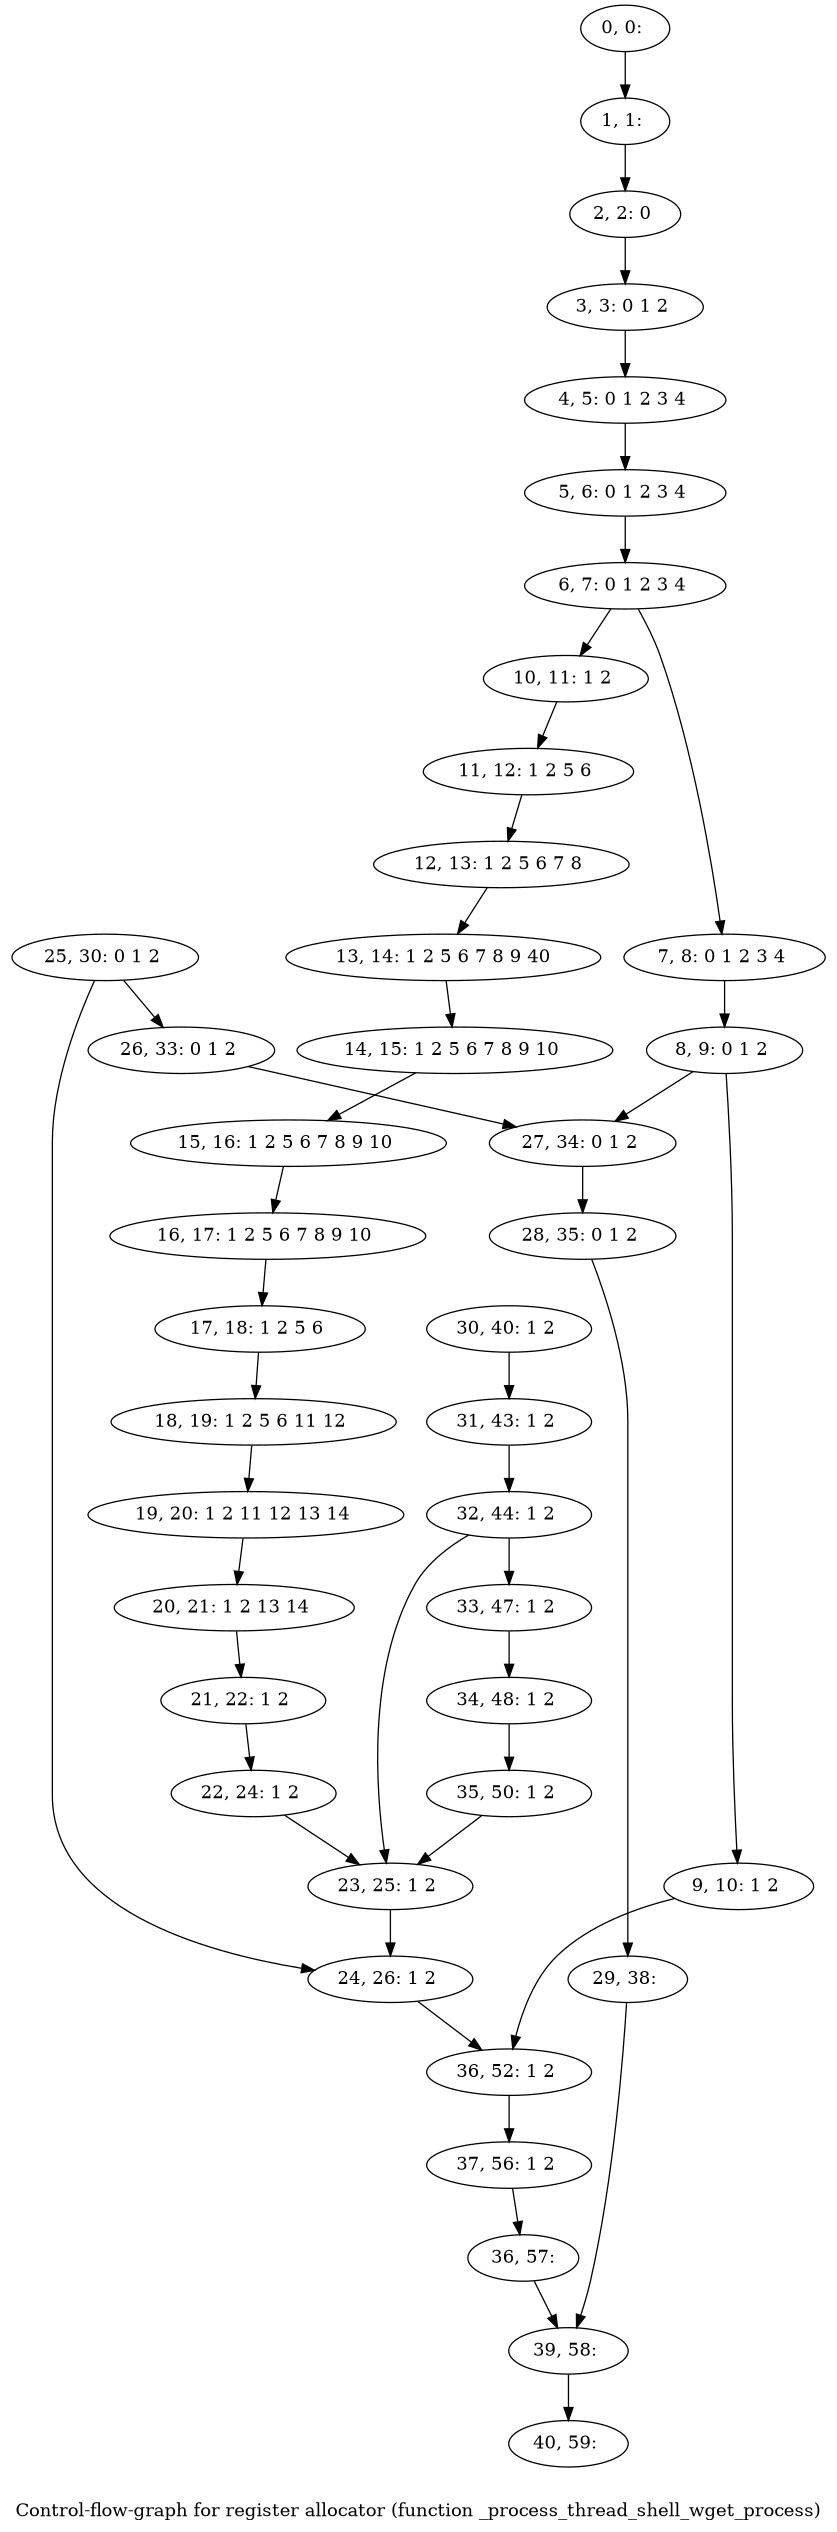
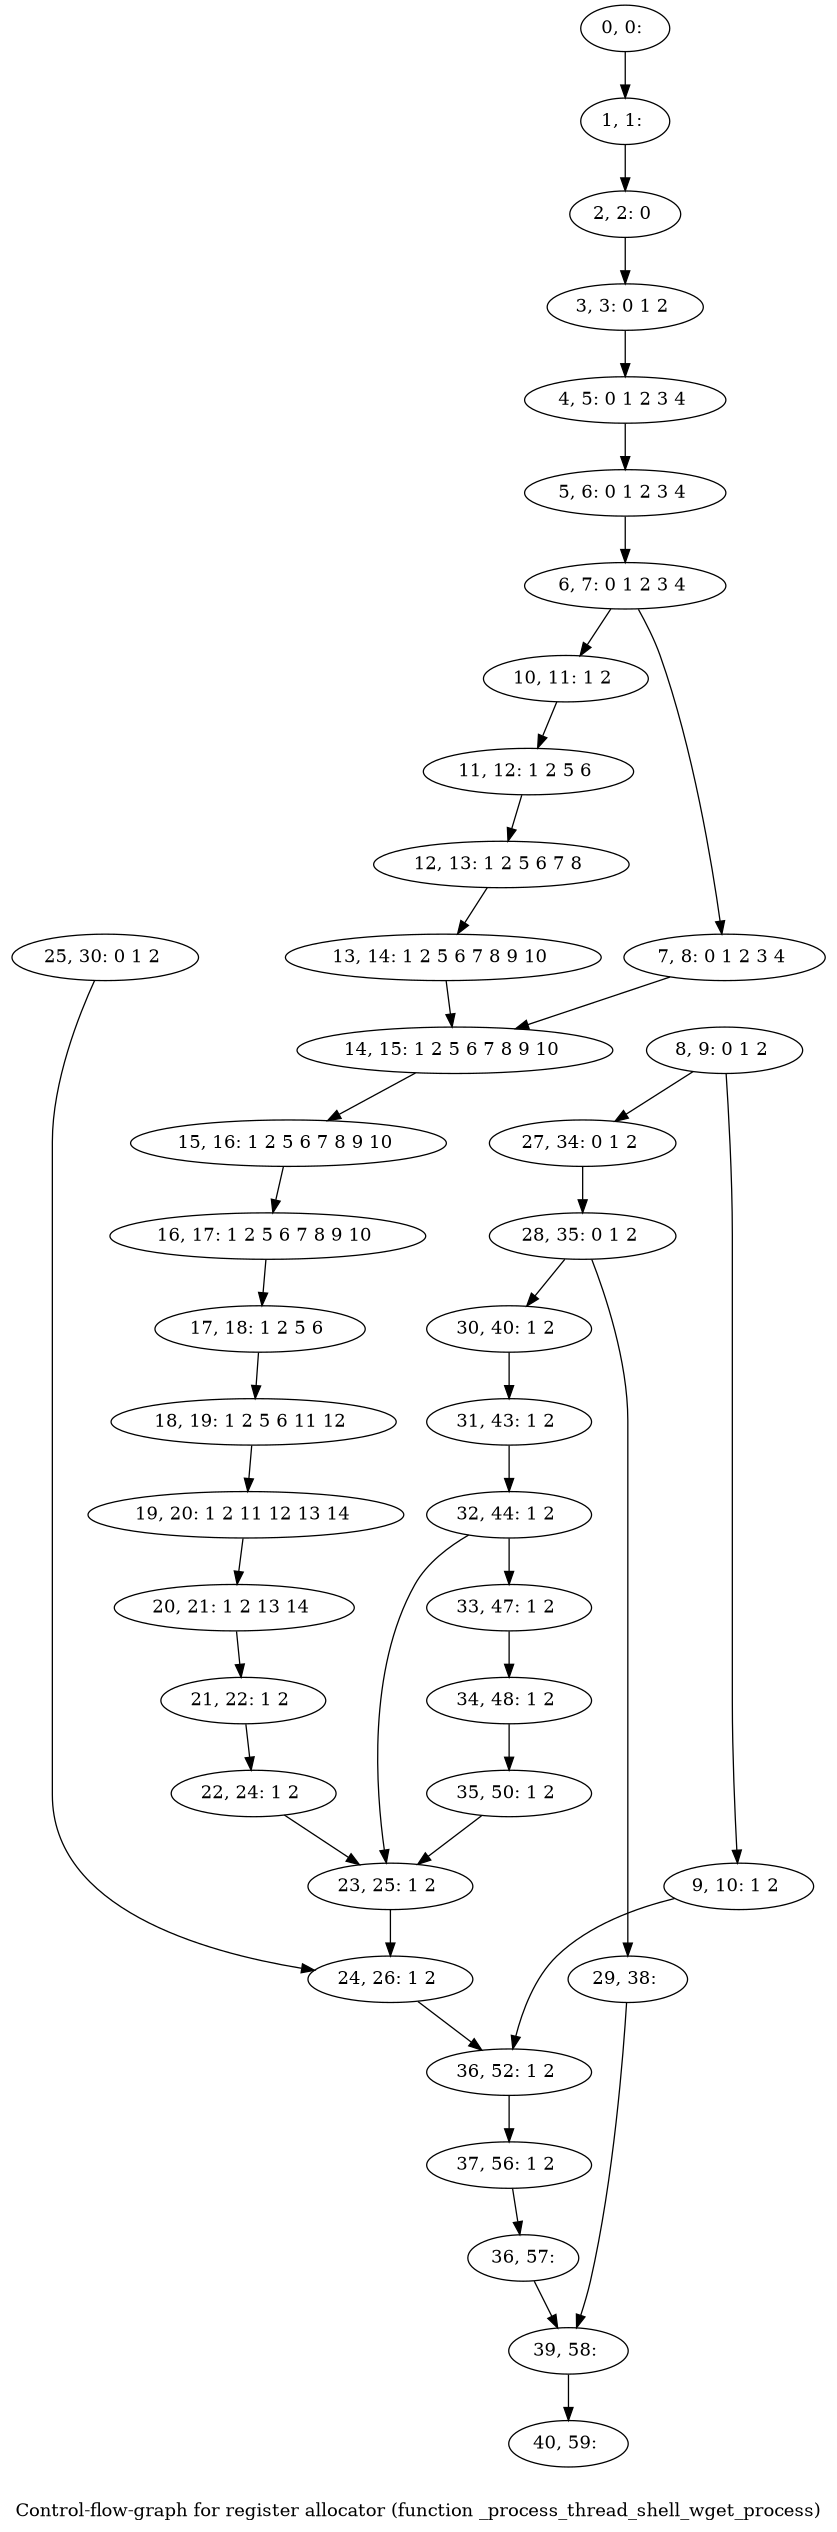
node "13, 14: 1 2 5 6 7 8 9 40": label "13, 14: 1 2 5 6 7 8 9 40" -> "13, 14: 1 2 5 6 7 8 9 10"
edge "7, 8: 0 1 2 3 4" -> "8, 9: 0 1 2": now "7, 8: 0 1 2 3 4" -> "14, 15: 1 2 5 6 7 8 9 10"
node "26, 33: 0 1 2": removed
edge "28, 35: 0 1 2" -> "30, 40: 1 2": added
